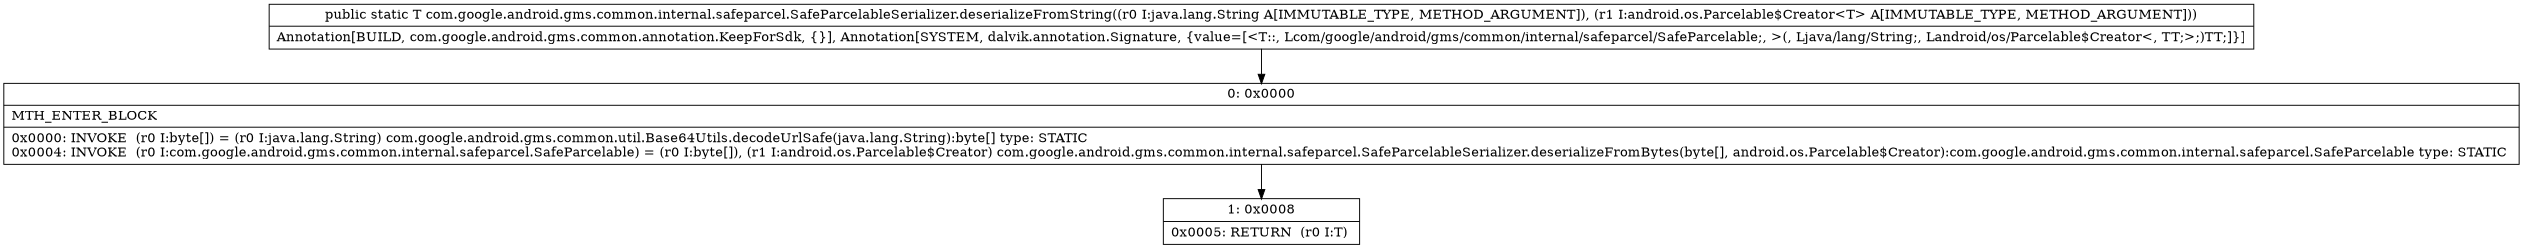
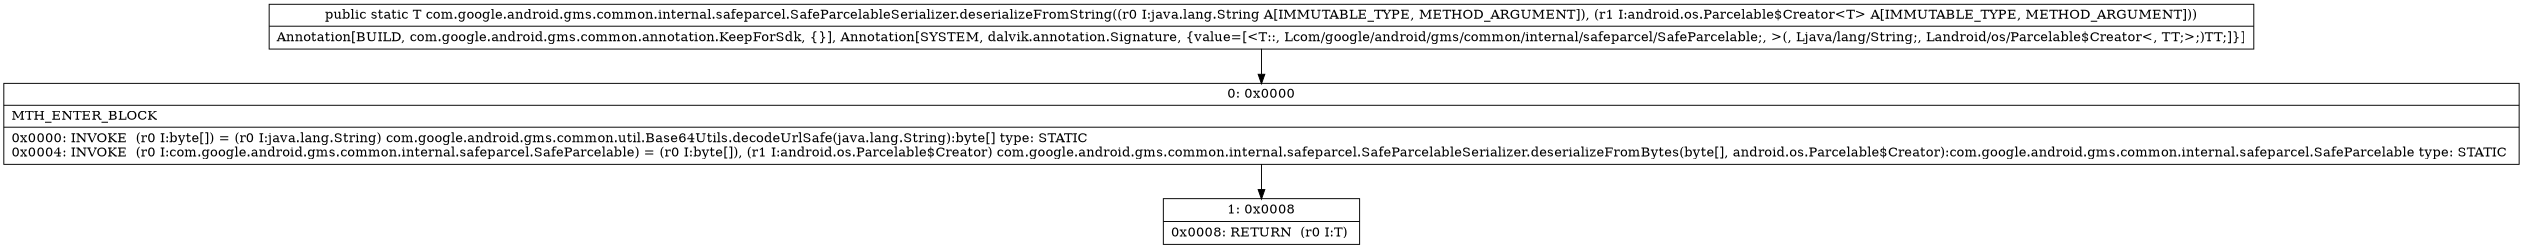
node "1: 0x0008": text "0x0005: RETURN  (r0 I:T)" -> "0x0008: RETURN  (r0 I:T)"
